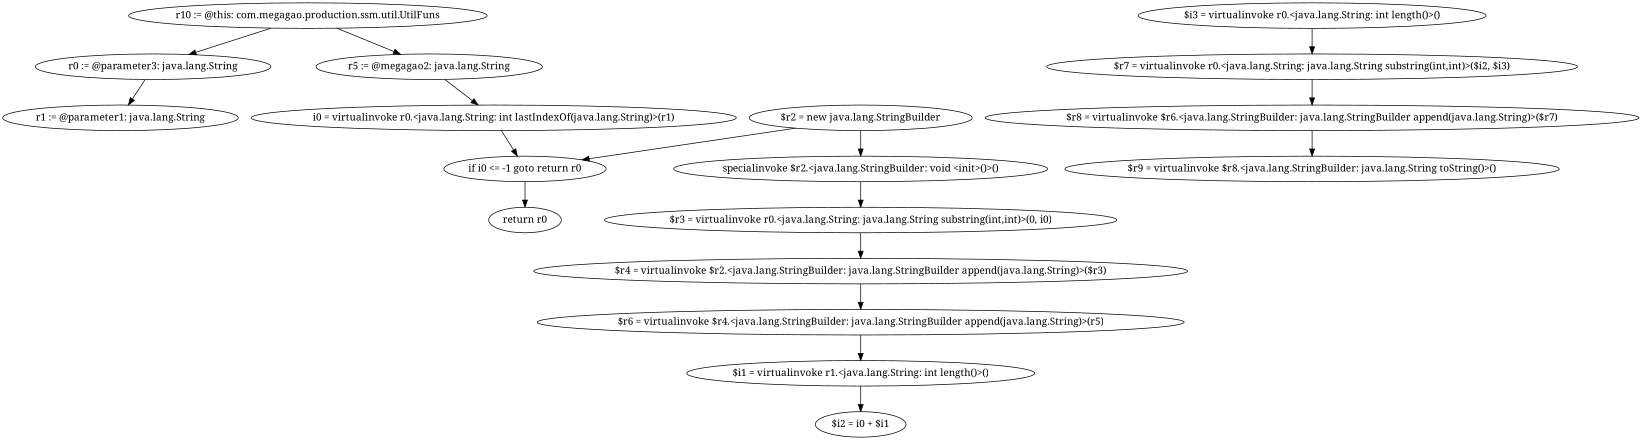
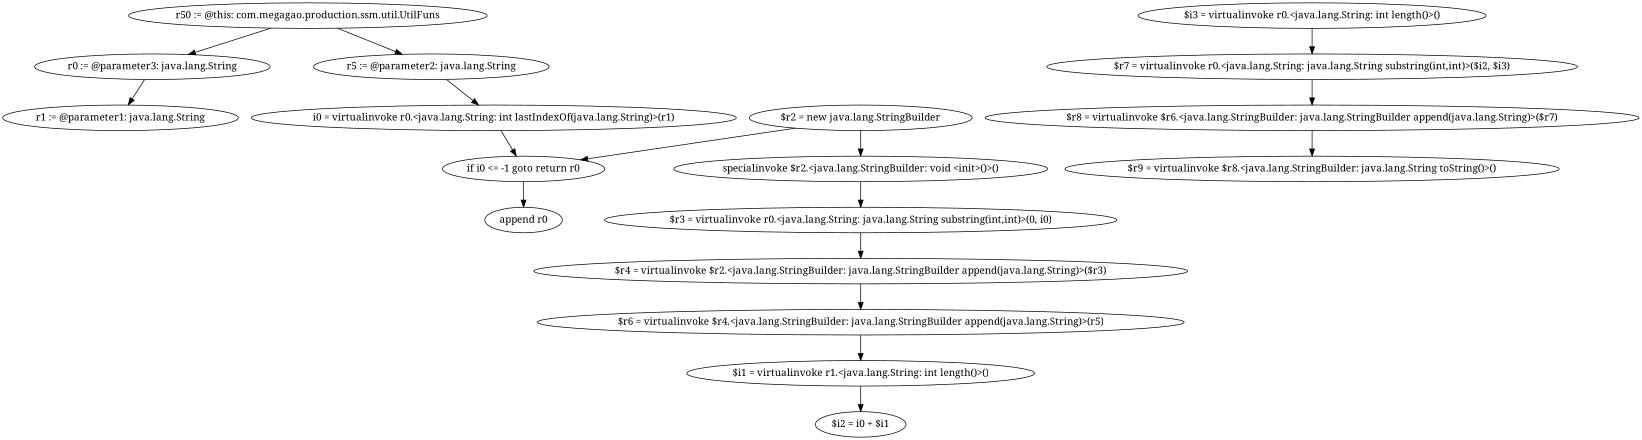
node "r10 := @this: com.megagao.production.ssm.util.UtilFuns": label "r10 := @this: com.megagao.production.ssm.util.UtilFuns" -> "r50 := @this: com.megagao.production.ssm.util.UtilFuns"
node "r5 := @megagao2: java.lang.String": label "r5 := @megagao2: java.lang.String" -> "r5 := @parameter2: java.lang.String"
node "return r0": label "return r0" -> "append r0"
